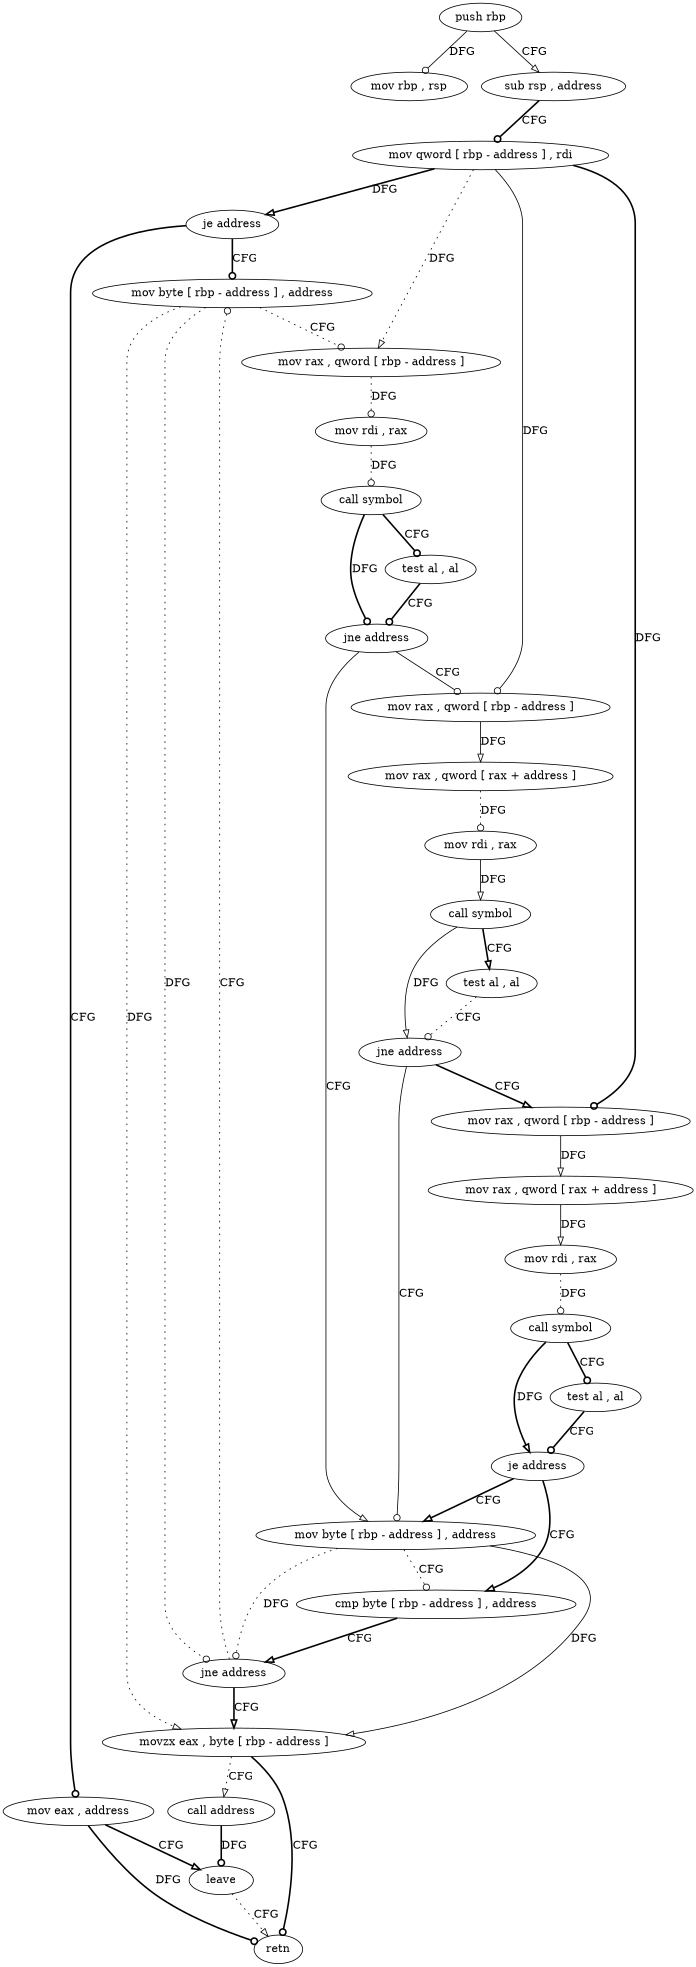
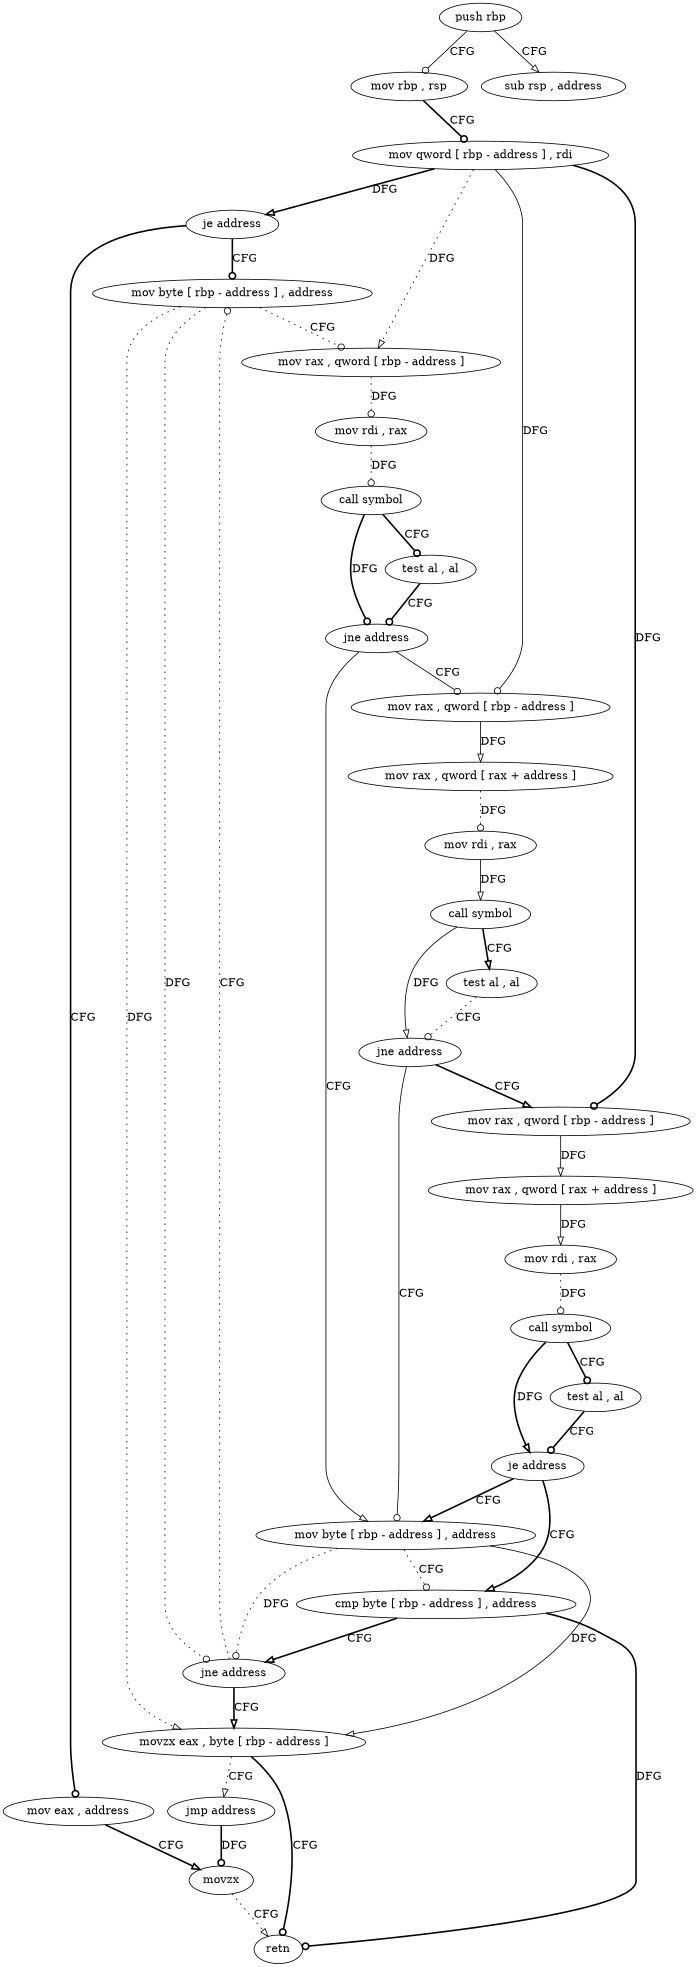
edge "push rbp" -> "mov rbp , rsp": label "DFG" -> "CFG"
edge "sub rsp , address" -> "mov qword [ rbp - address ] , rdi": now "mov rbp , rsp" -> "mov qword [ rbp - address ] , rdi"
node "call address": label "call address" -> "jmp address"
node "leave": label "leave" -> "movzx"
edge "mov eax , address" -> "retn": now "cmp byte [ rbp - address ] , address" -> "retn"
